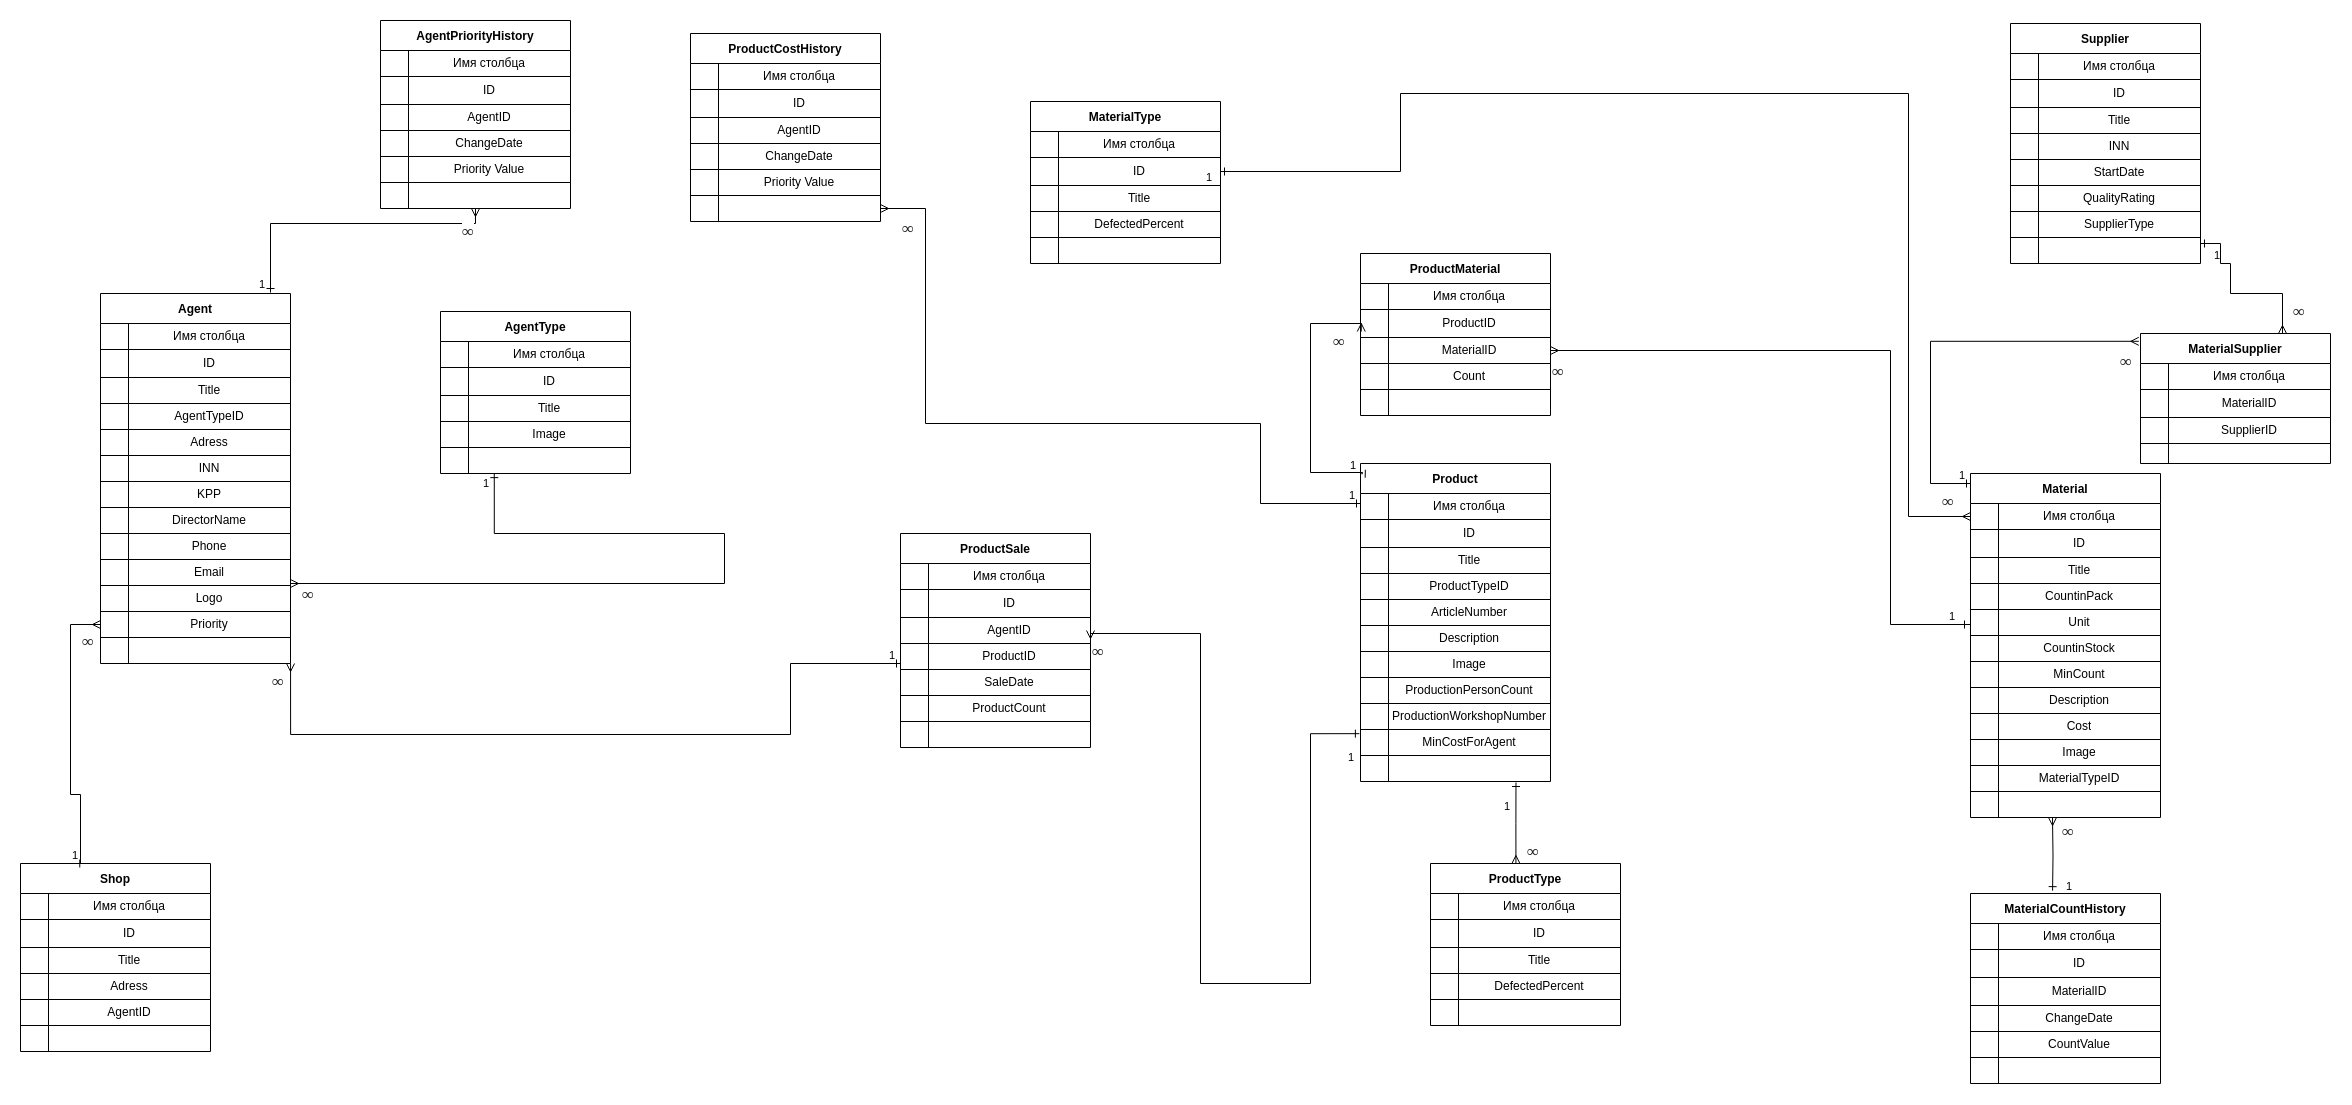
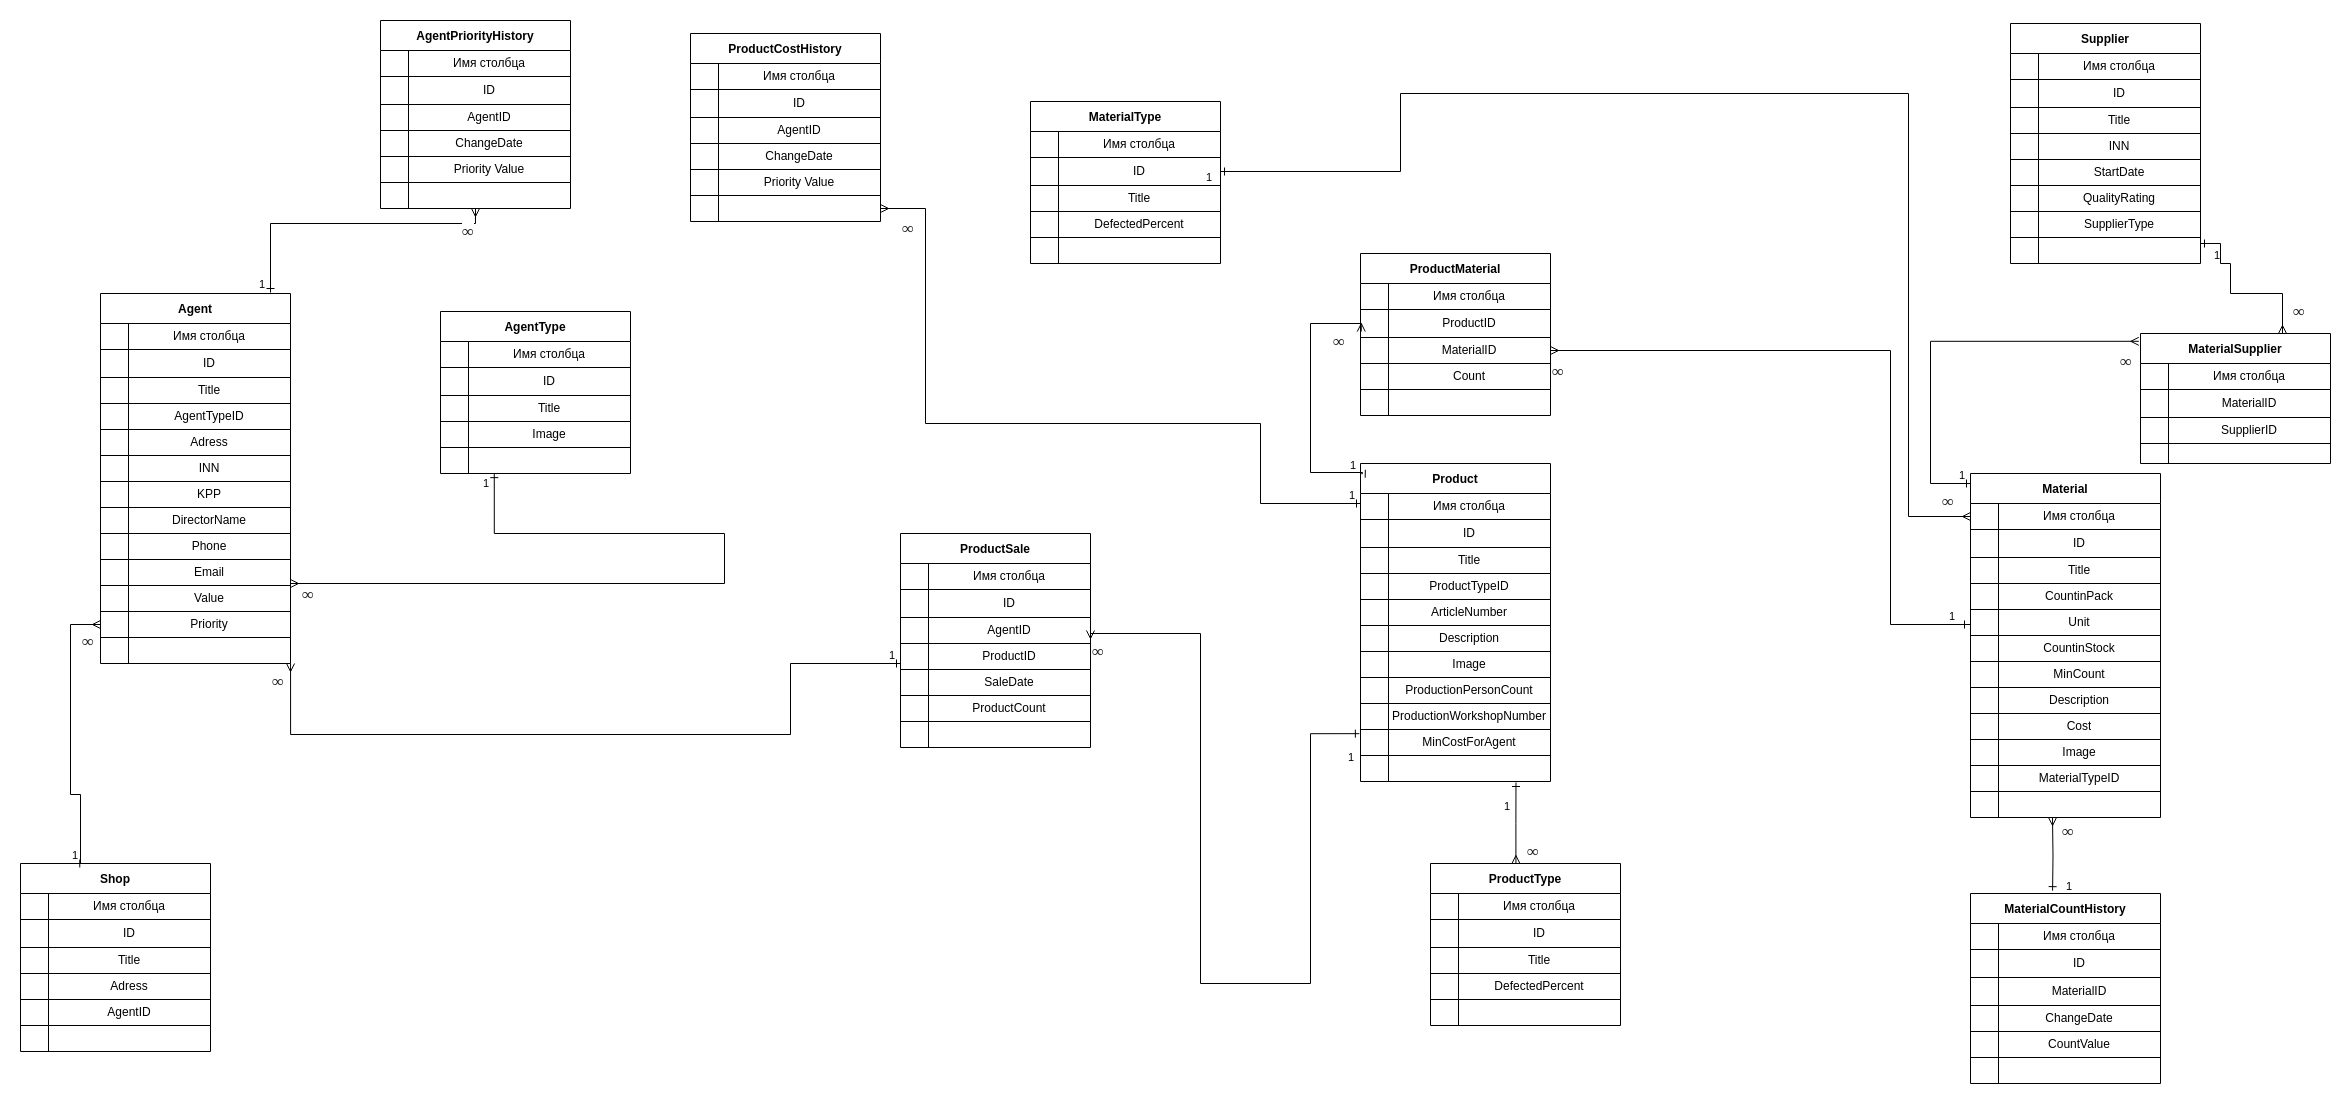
node "Logo": label "Logo" -> "Value"
